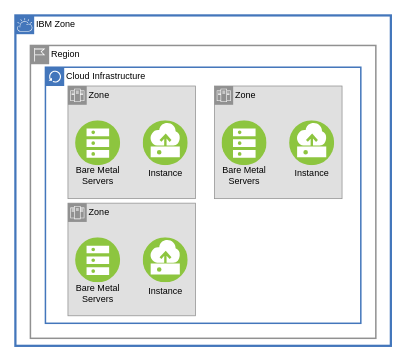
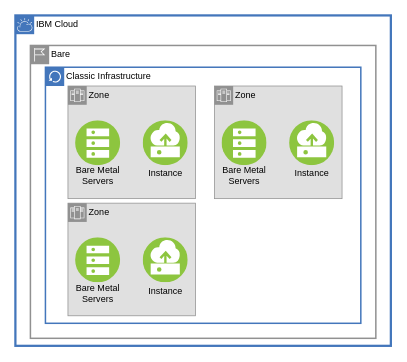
node "IBM Zone": label "IBM Zone" -> "IBM Cloud"
node "Region": label "Region" -> "Bare"
node "Cloud Infrastructure": label "Cloud Infrastructure" -> "Classic Infrastructure"
